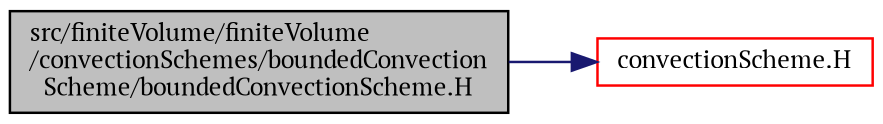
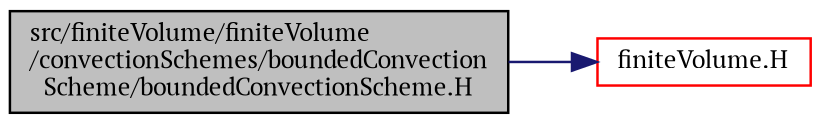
node "convectionScheme.H": label "convectionScheme.H" -> "finiteVolume.H"
